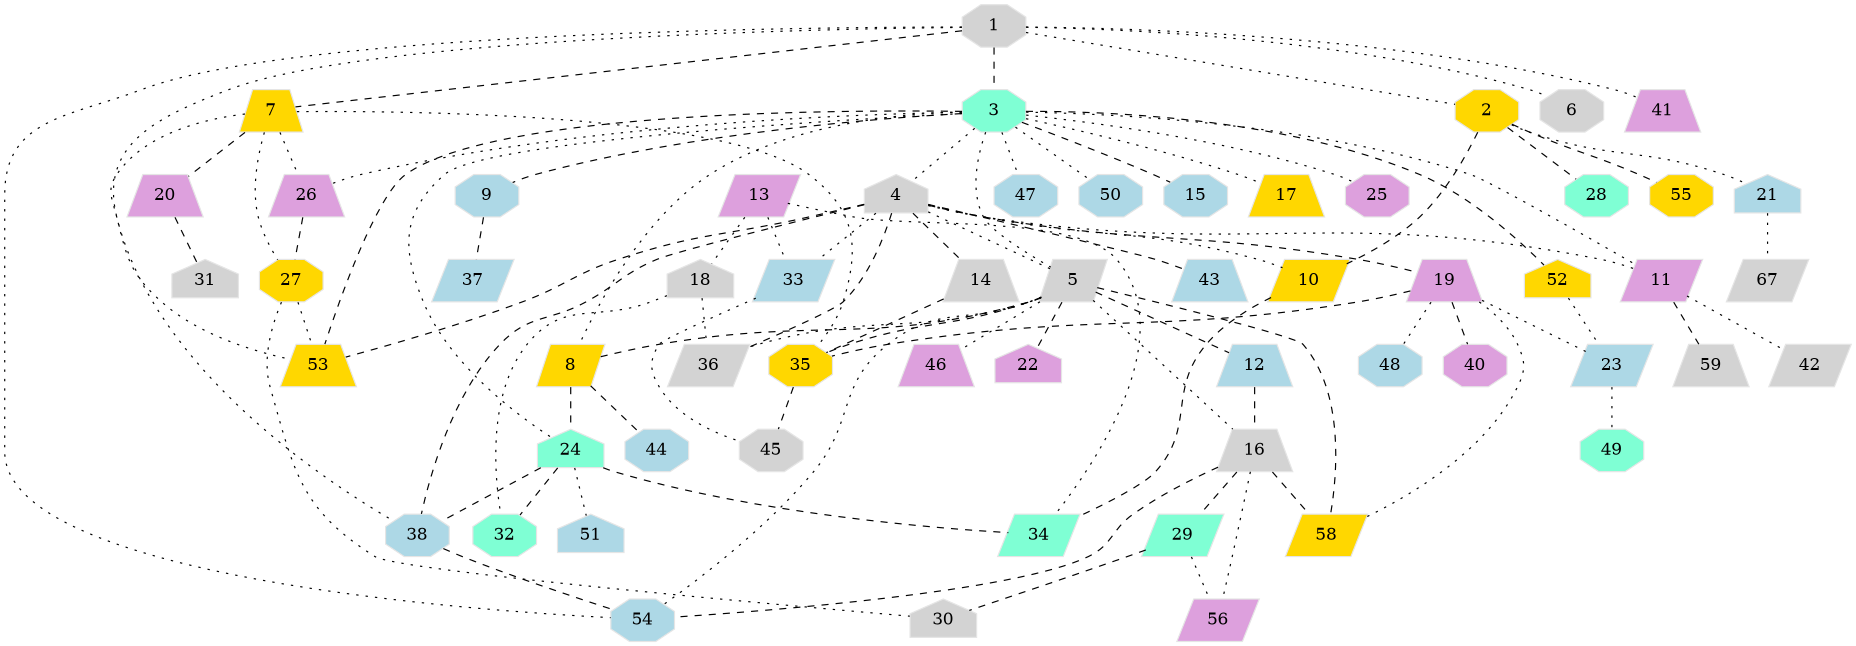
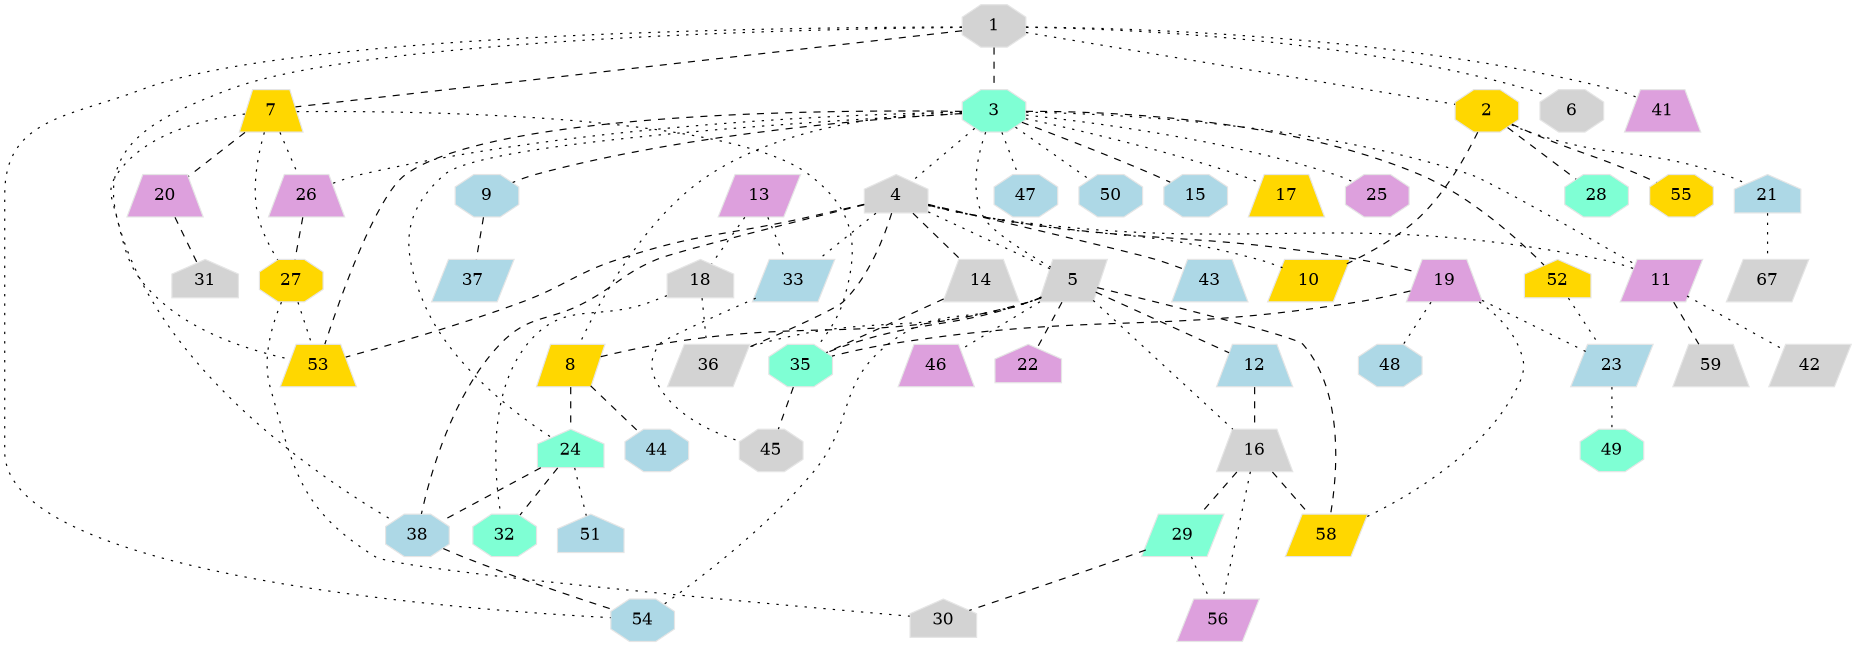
node "35": fillcolor gold -> aquamarine
node "40": removed
node "34": removed
edge "16" -- "54": removed
